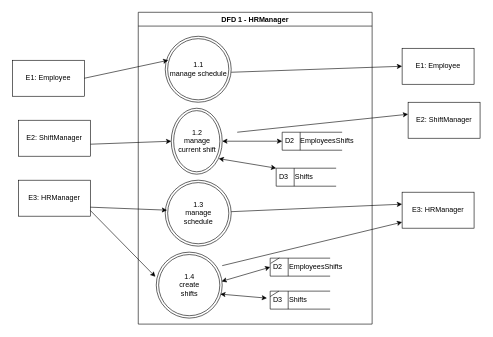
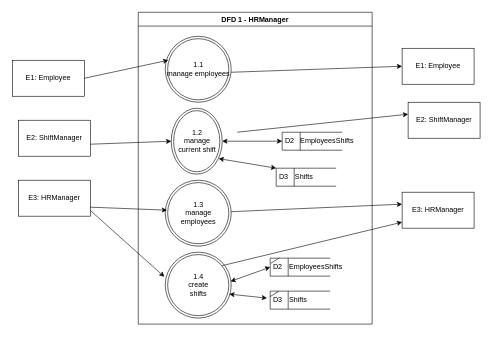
node "1.1manage schedule": label "1.1manage schedule" -> "1.1manage employees"
node "1.3manage schedule": label "1.3manage schedule" -> "1.3manage employees"
node "1.4create shifts": moved (189, 285) -> (198, 285)
